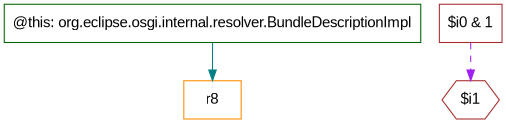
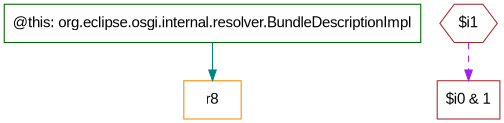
edge "$i0 & 1" -> "$i1": reversed
